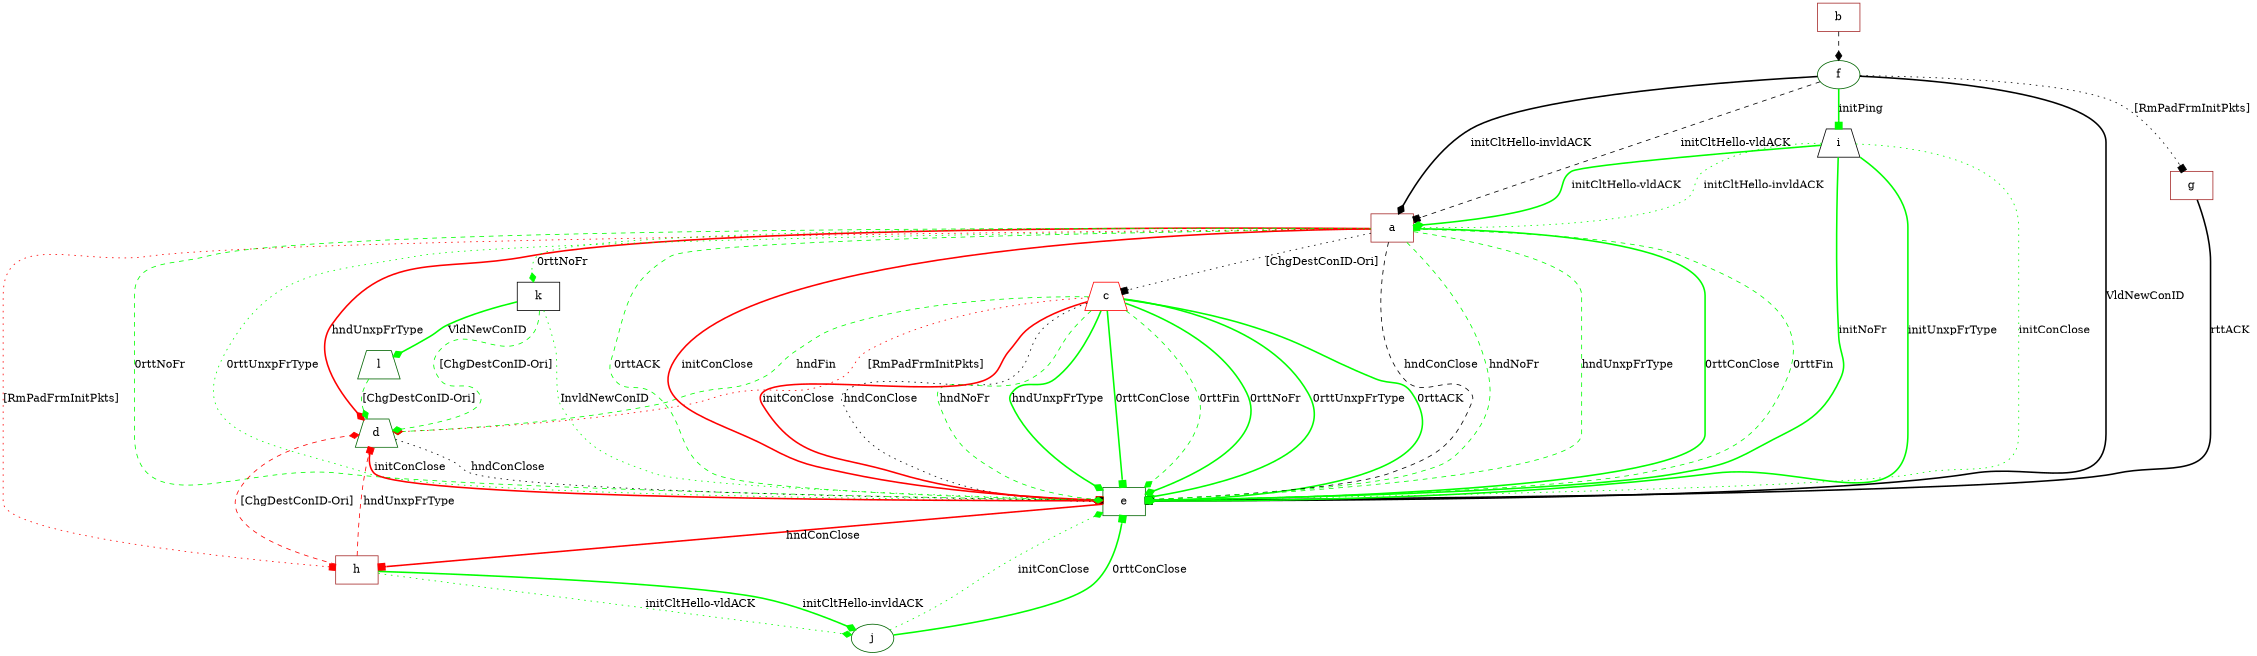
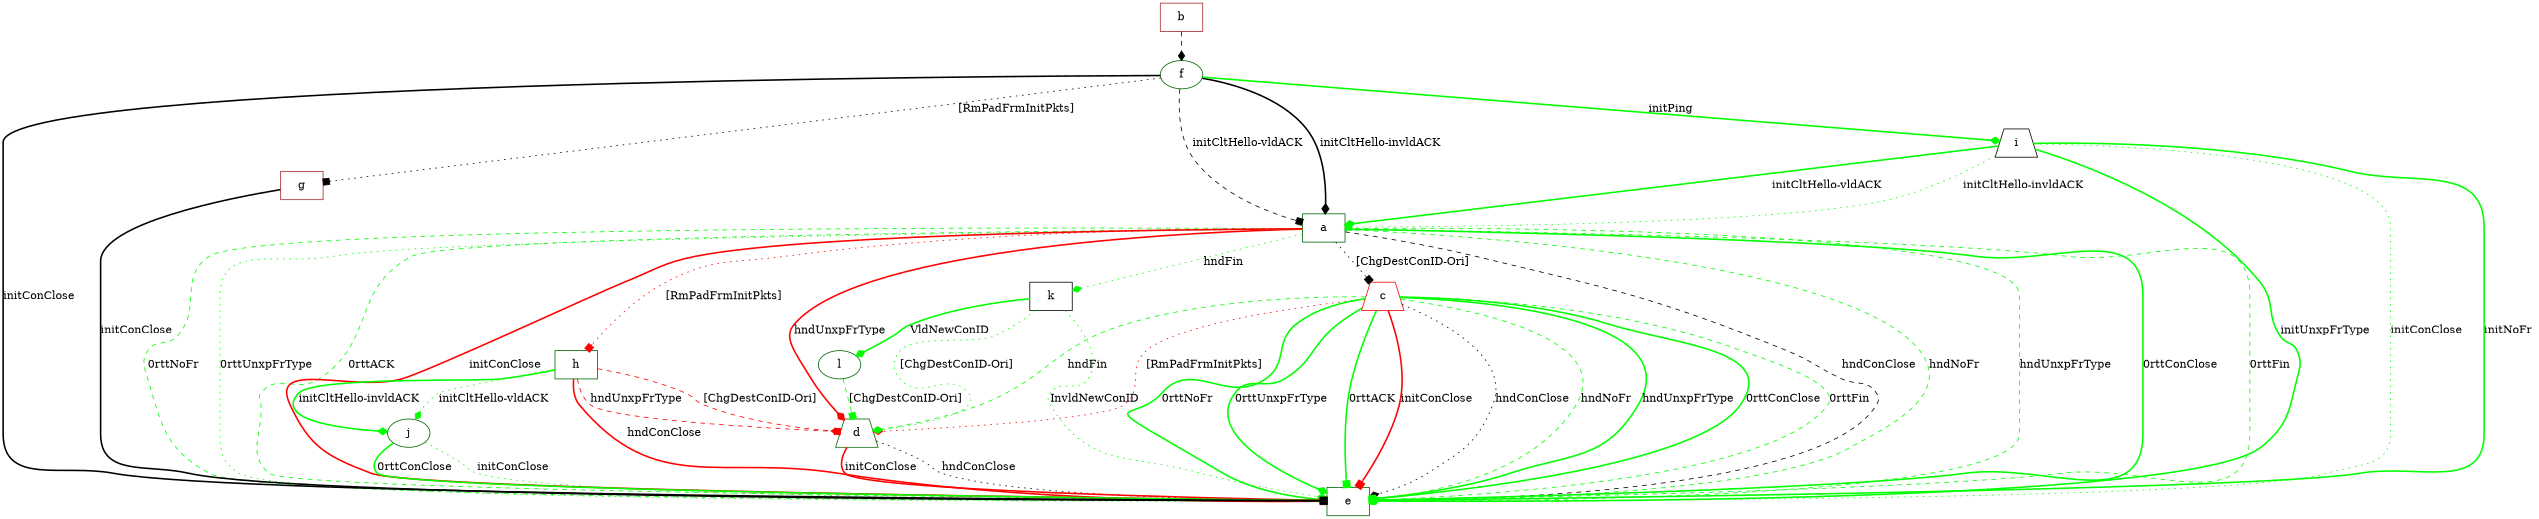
edge "f" -> "i": arrowhead box -> diamond
node "a": color brown -> darkgreen
edge "a" -> "k": label "0rttNoFr " -> "hndFin "
edge "f" -> "e": label "VldNewConID " -> "initConClose "
edge "g" -> "e": label "rttACK " -> "initConClose "
node "l": shape trapezium -> ellipse
edge "k" -> "d": style dashed -> dotted
edge "l" -> "d": arrowhead diamond -> box
edge "e" -> "h": reversed
node "h": color brown -> darkgreen
